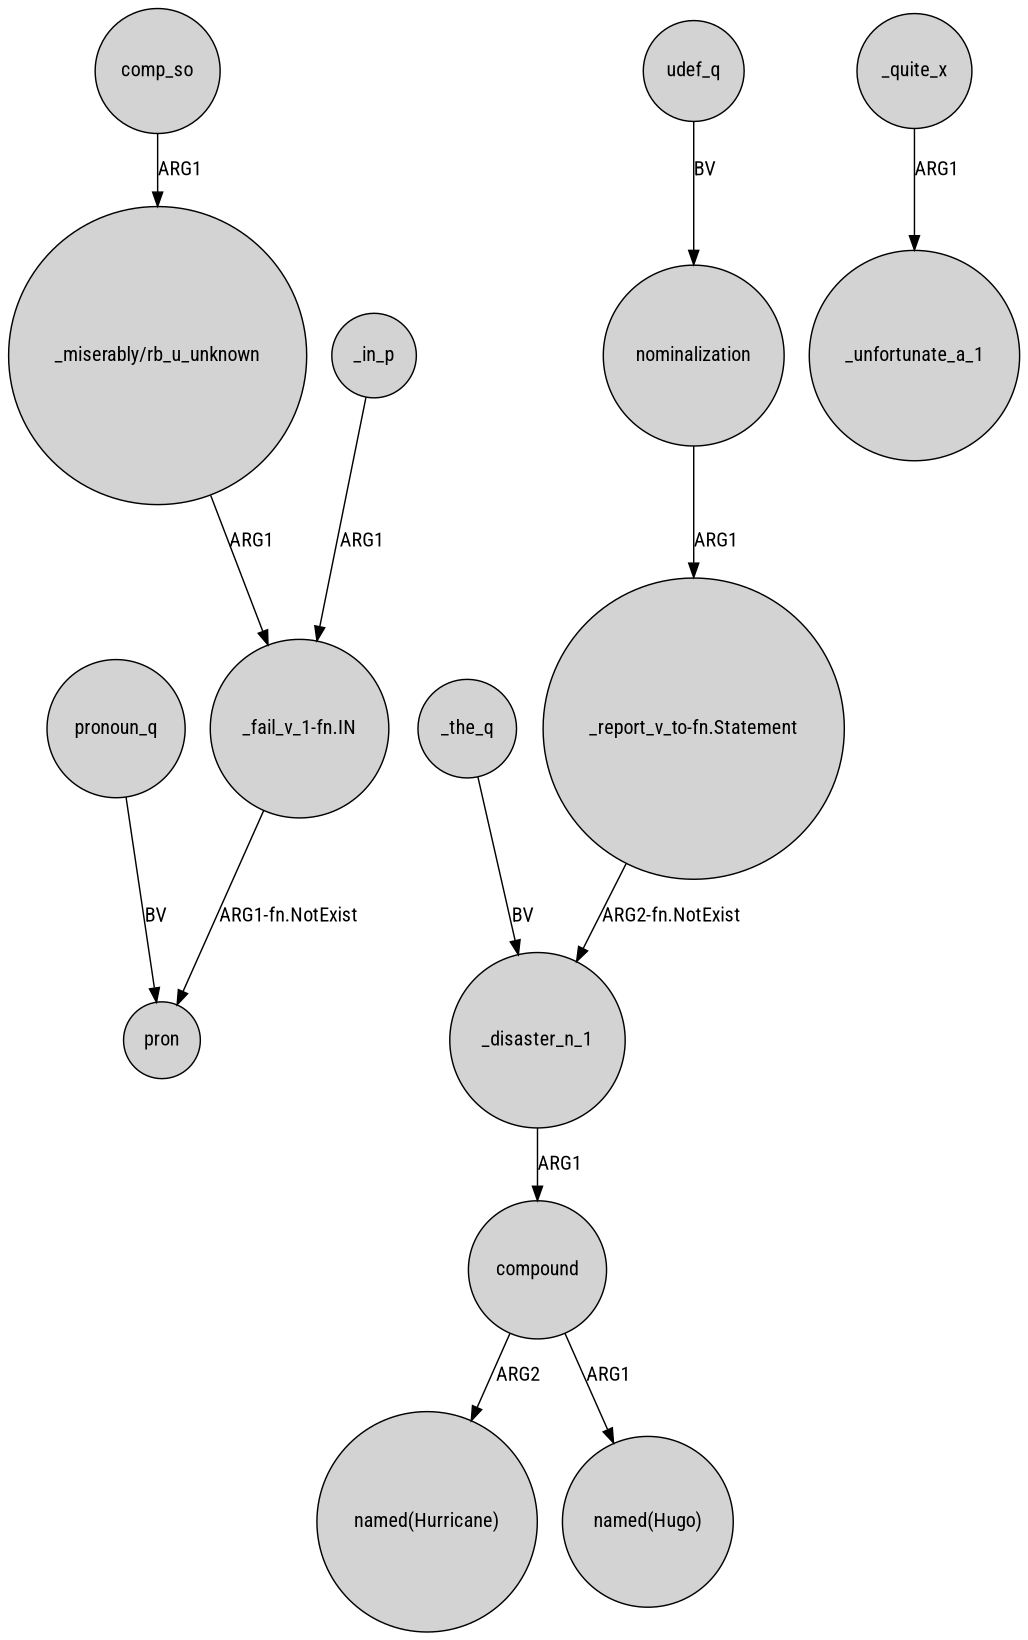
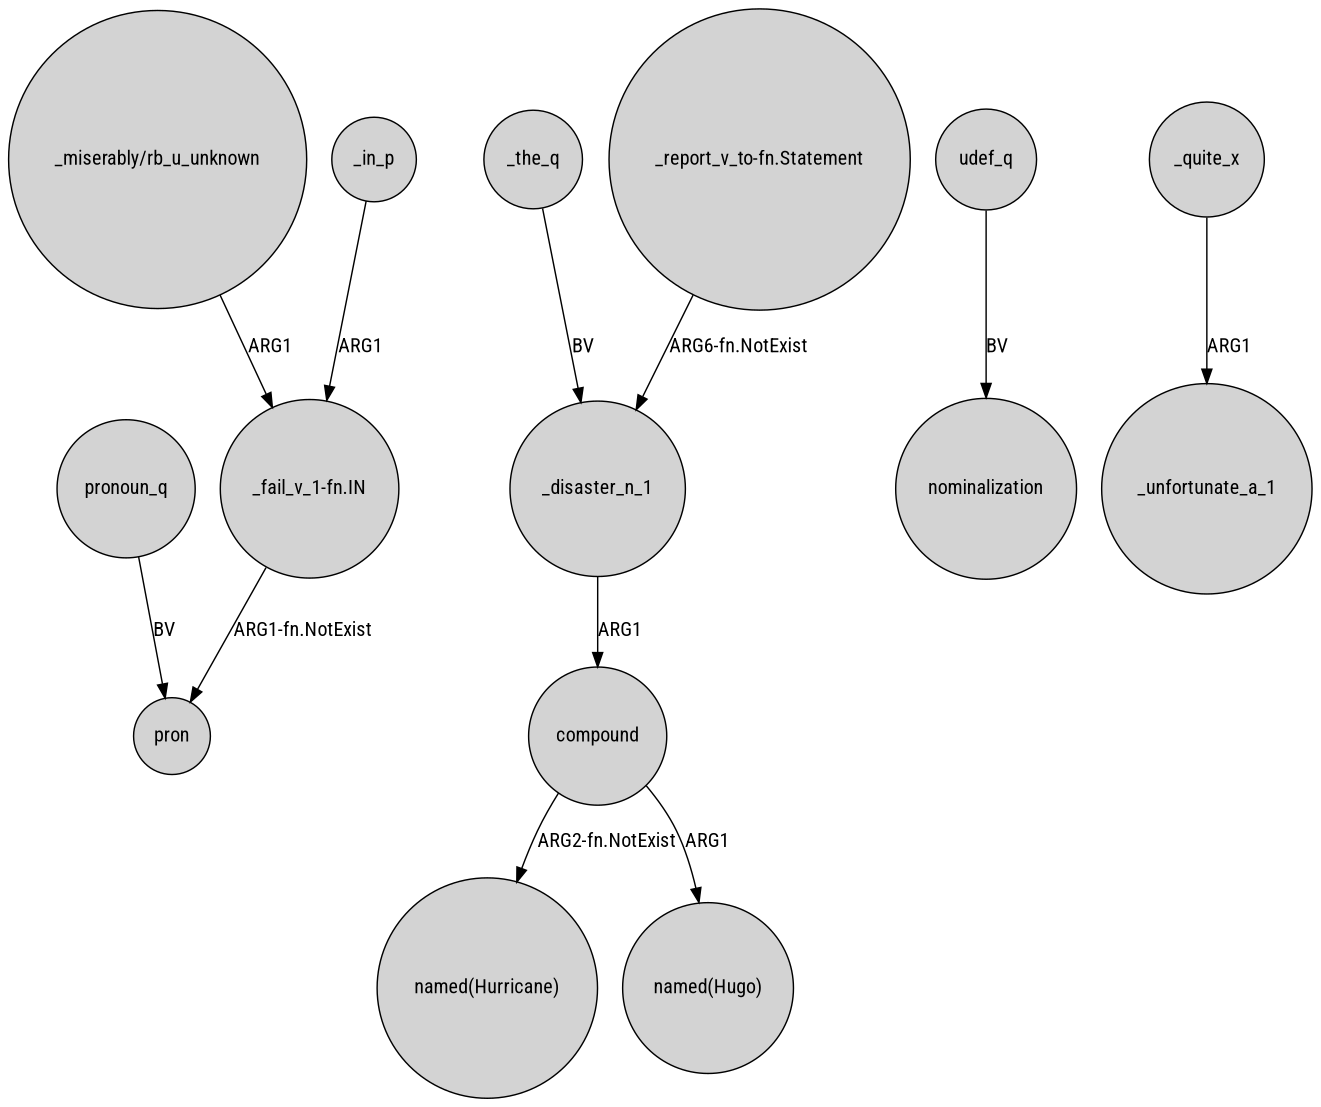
node "comp_so": removed
edge "nominalization" -> "_report_v_to-fn.Statement": removed, label "ARG1"
edge "_report_v_to-fn.Statement" -> "_disaster_n_1": label "ARG2-fn.NotExist" -> "ARG6-fn.NotExist"
edge "compound" -> "named(Hurricane)": label "ARG2" -> "ARG2-fn.NotExist"
